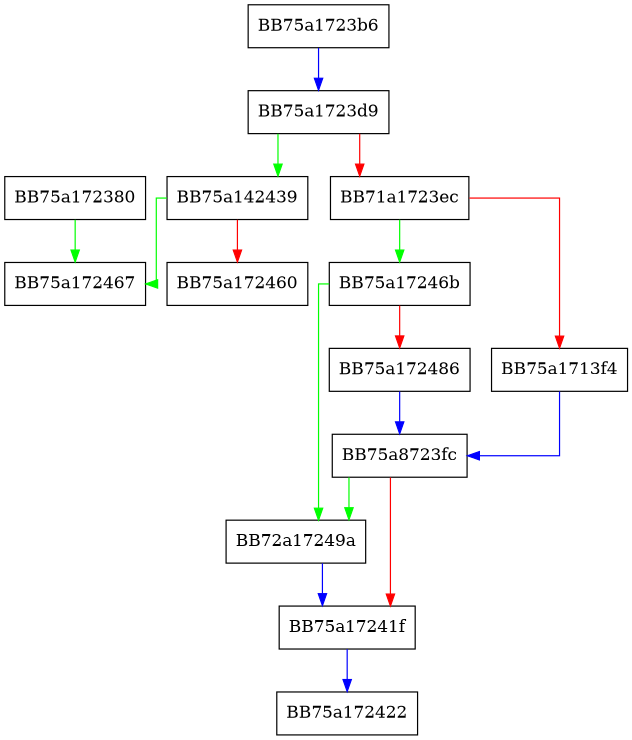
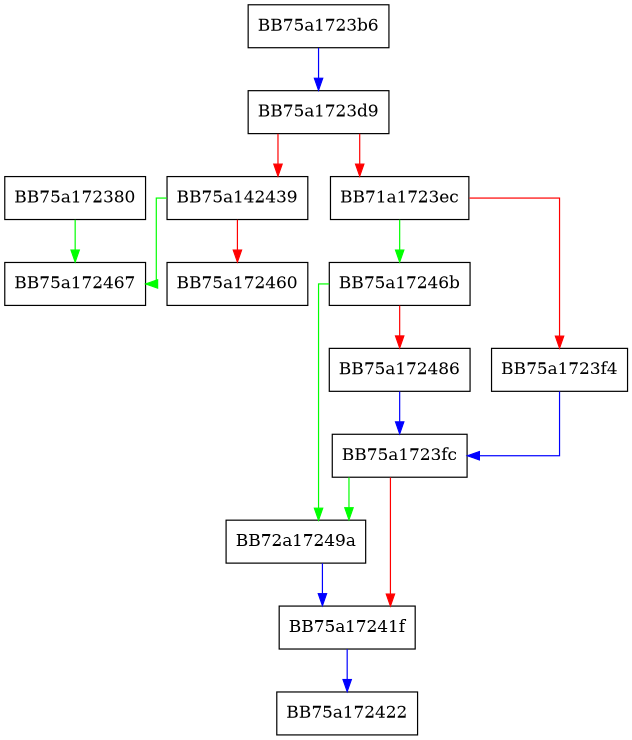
edge "BB75a1723d9" -> "BB75a142439": color green -> red
node "BB75a1713f4": label "BB75a1713f4" -> "BB75a1723f4"
node "BB75a8723fc": label "BB75a8723fc" -> "BB75a1723fc"
